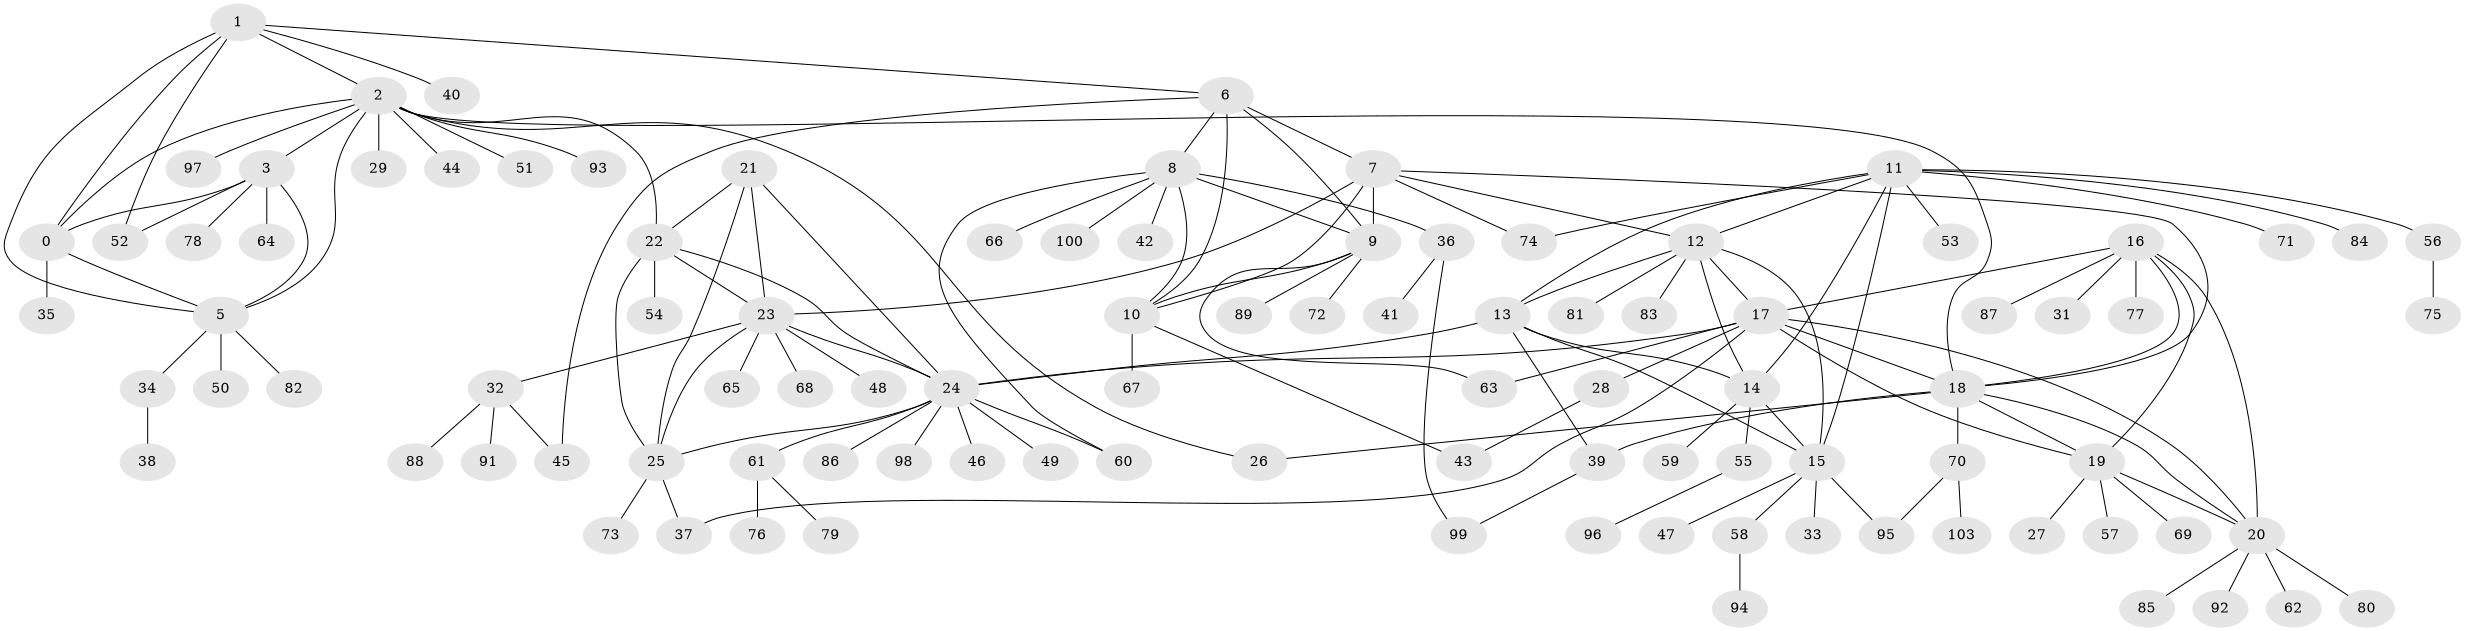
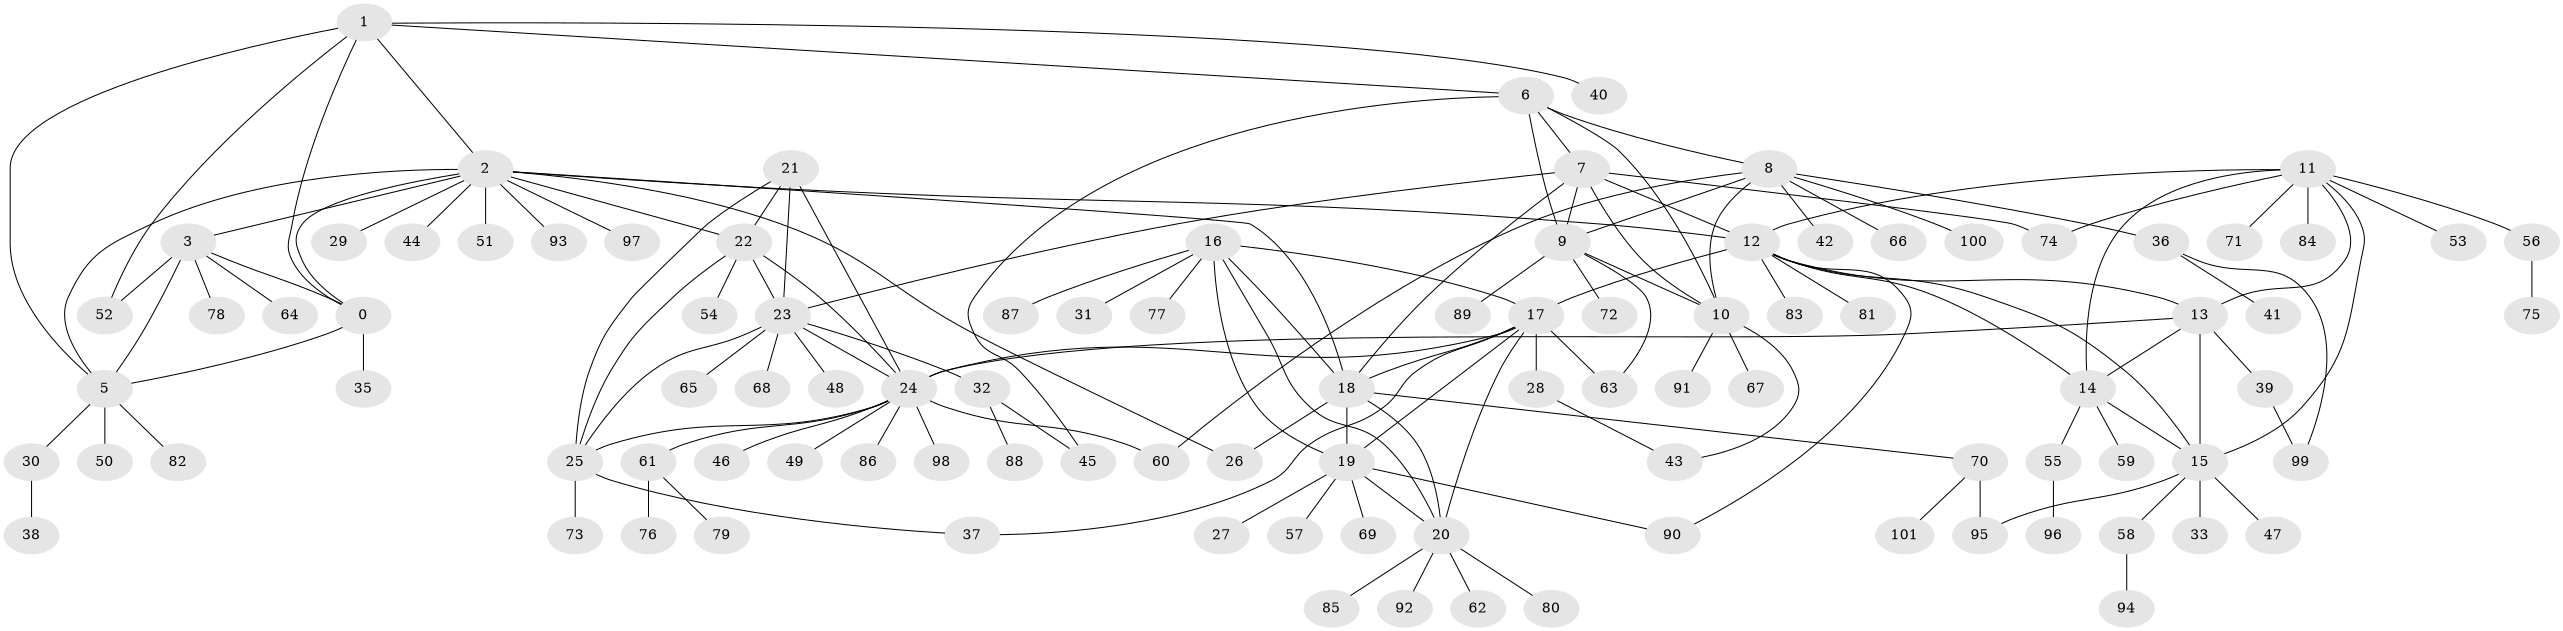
edge "2" -- "12": added
node "34": label "34" -> "30"
edge "32" -- "91": now "10" -- "91"
edge "18" -- "39": removed
node "90": added
node "103": label "103" -> "101"
